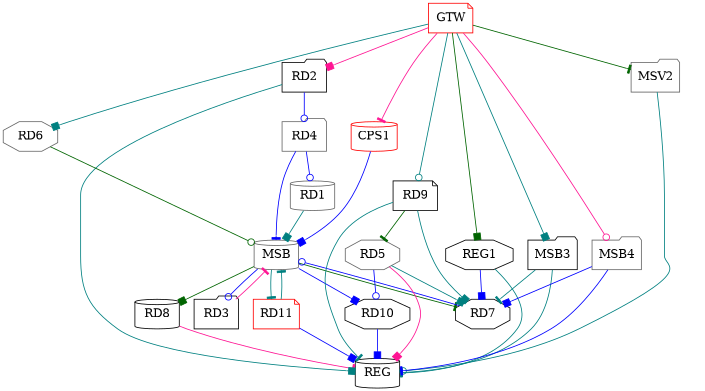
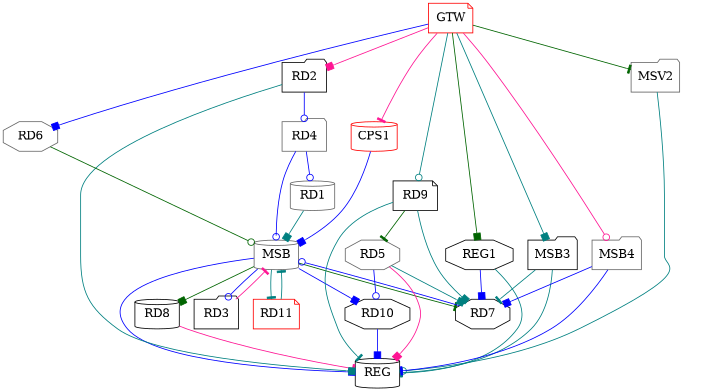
edge "GTW" -> "RD6": color teal -> blue
edge "RD4" -> "MSB": arrowhead tee -> odot
edge "RD11" -> "REG": now "MSB" -> "REG"
